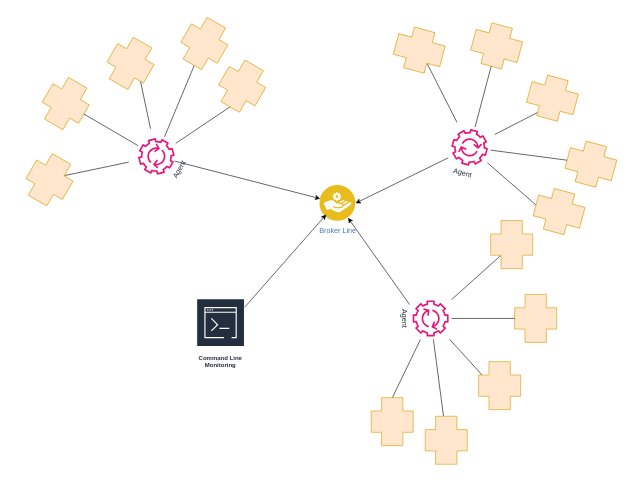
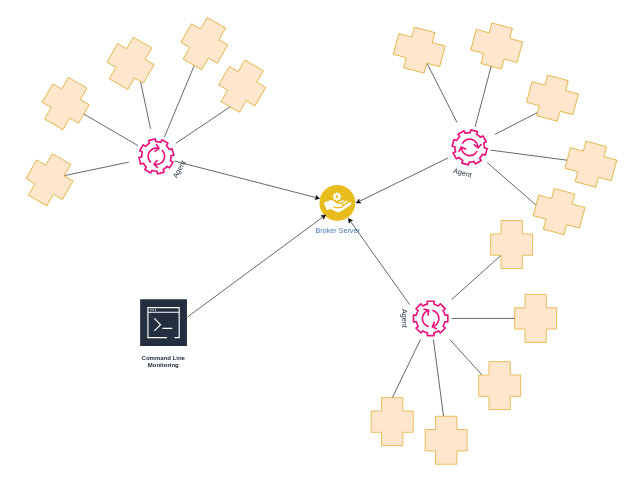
node "Broker Line": label "Broker Line" -> "Broker Server"
node "Command Line Monitoring": moved (221, 335) -> (164, 335)
